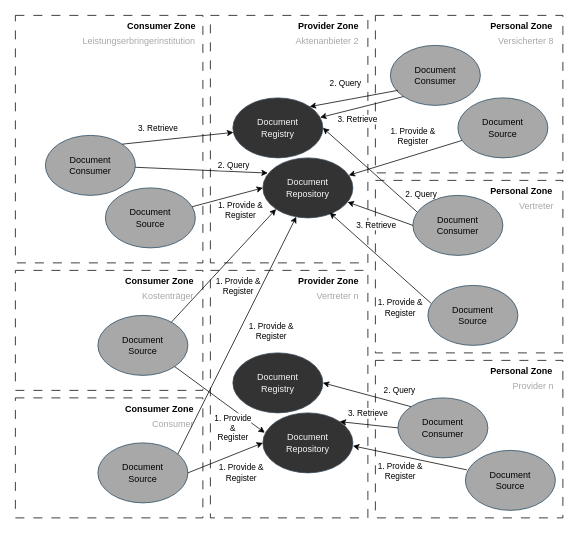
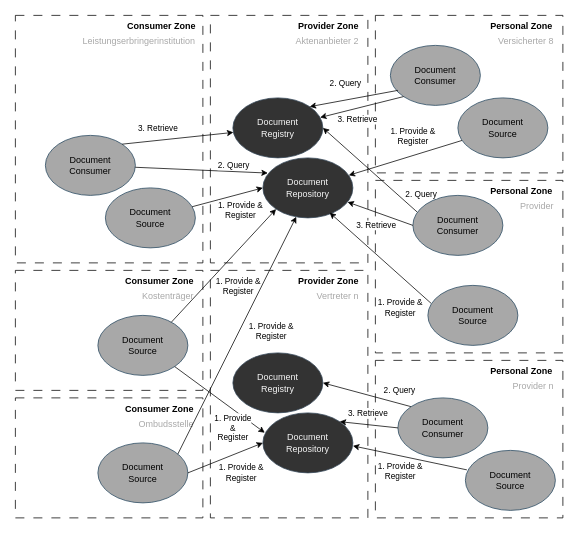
node "Vertreter": label "Vertreter" -> "Provider"
node "Consumer": label "Consumer" -> "Ombudsstelle"
